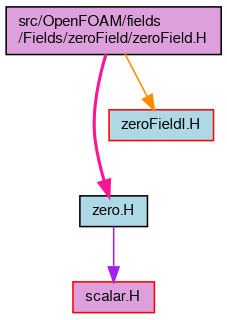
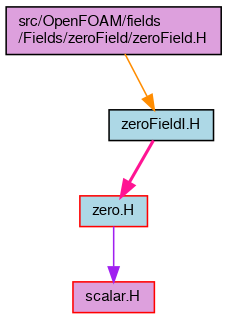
edge "src/OpenFOAM/fields /Fields/zeroField/zeroField.H" -> "zero.H": now "zeroFieldI.H" -> "zero.H"
node "zeroFieldI.H": color red -> black
node "zero.H": color black -> red
